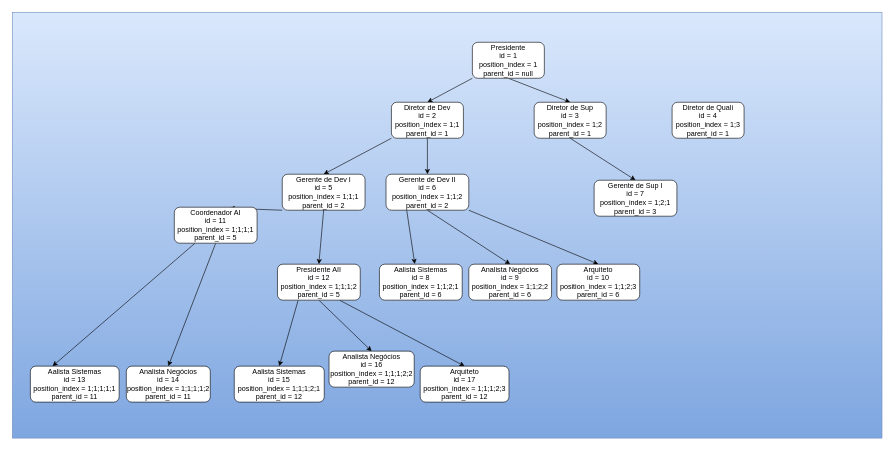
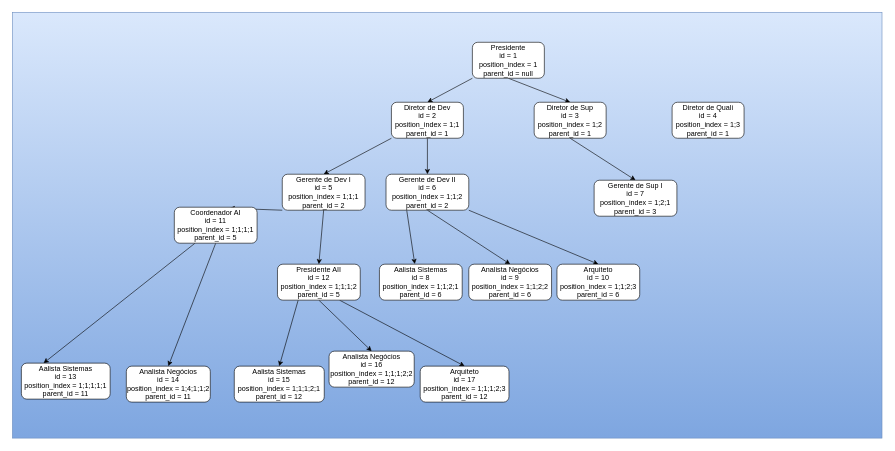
node "Aalista Sistemas id = 13 position_index = 1;1;1;1;1 parent_id = 11": moved (75, 384) -> (66, 381)
node "Analista Negócios id = 14 position_index = 1;1;1;1;2 parent_id = 11": label "Analista Negócios id = 14 position_index = 1;1;1;1;2 parent_id = 11" -> "Analista Negócios id = 14 position_index = 1;4;1;1;2 parent_id = 11"
